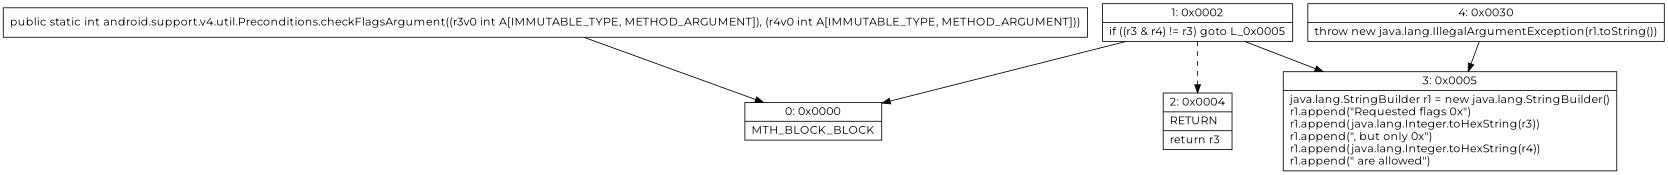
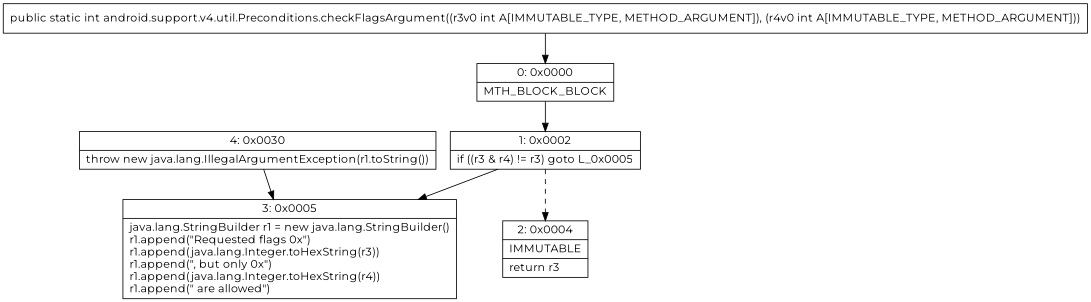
edge "1: 0x0002" -> "0: 0x0000": reversed
node "2: 0x0004": text "RETURN" -> "IMMUTABLE"
